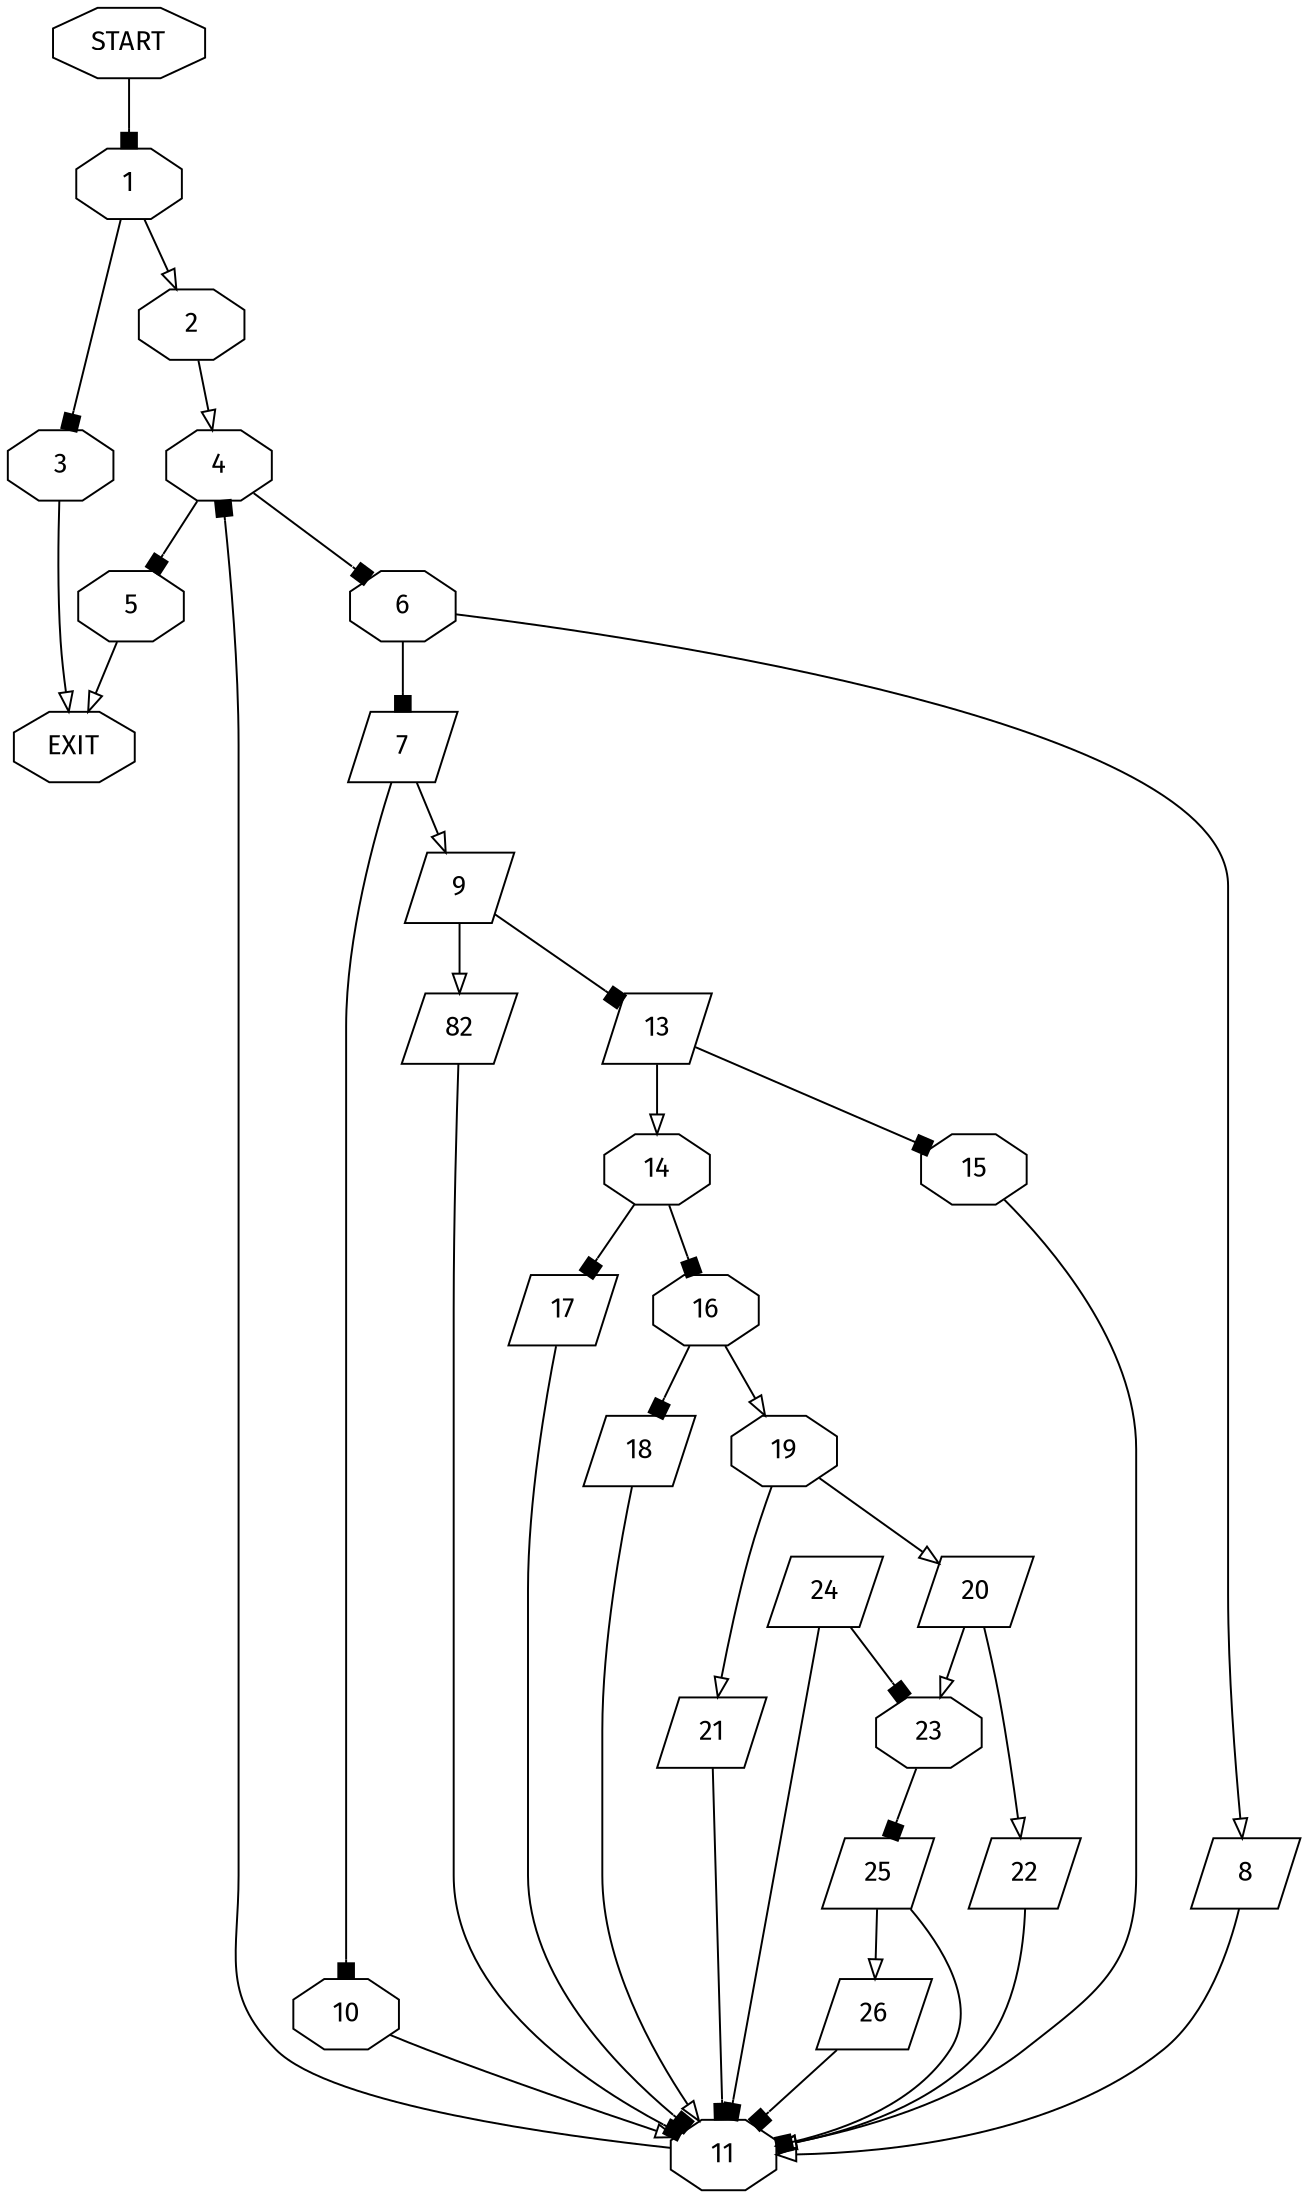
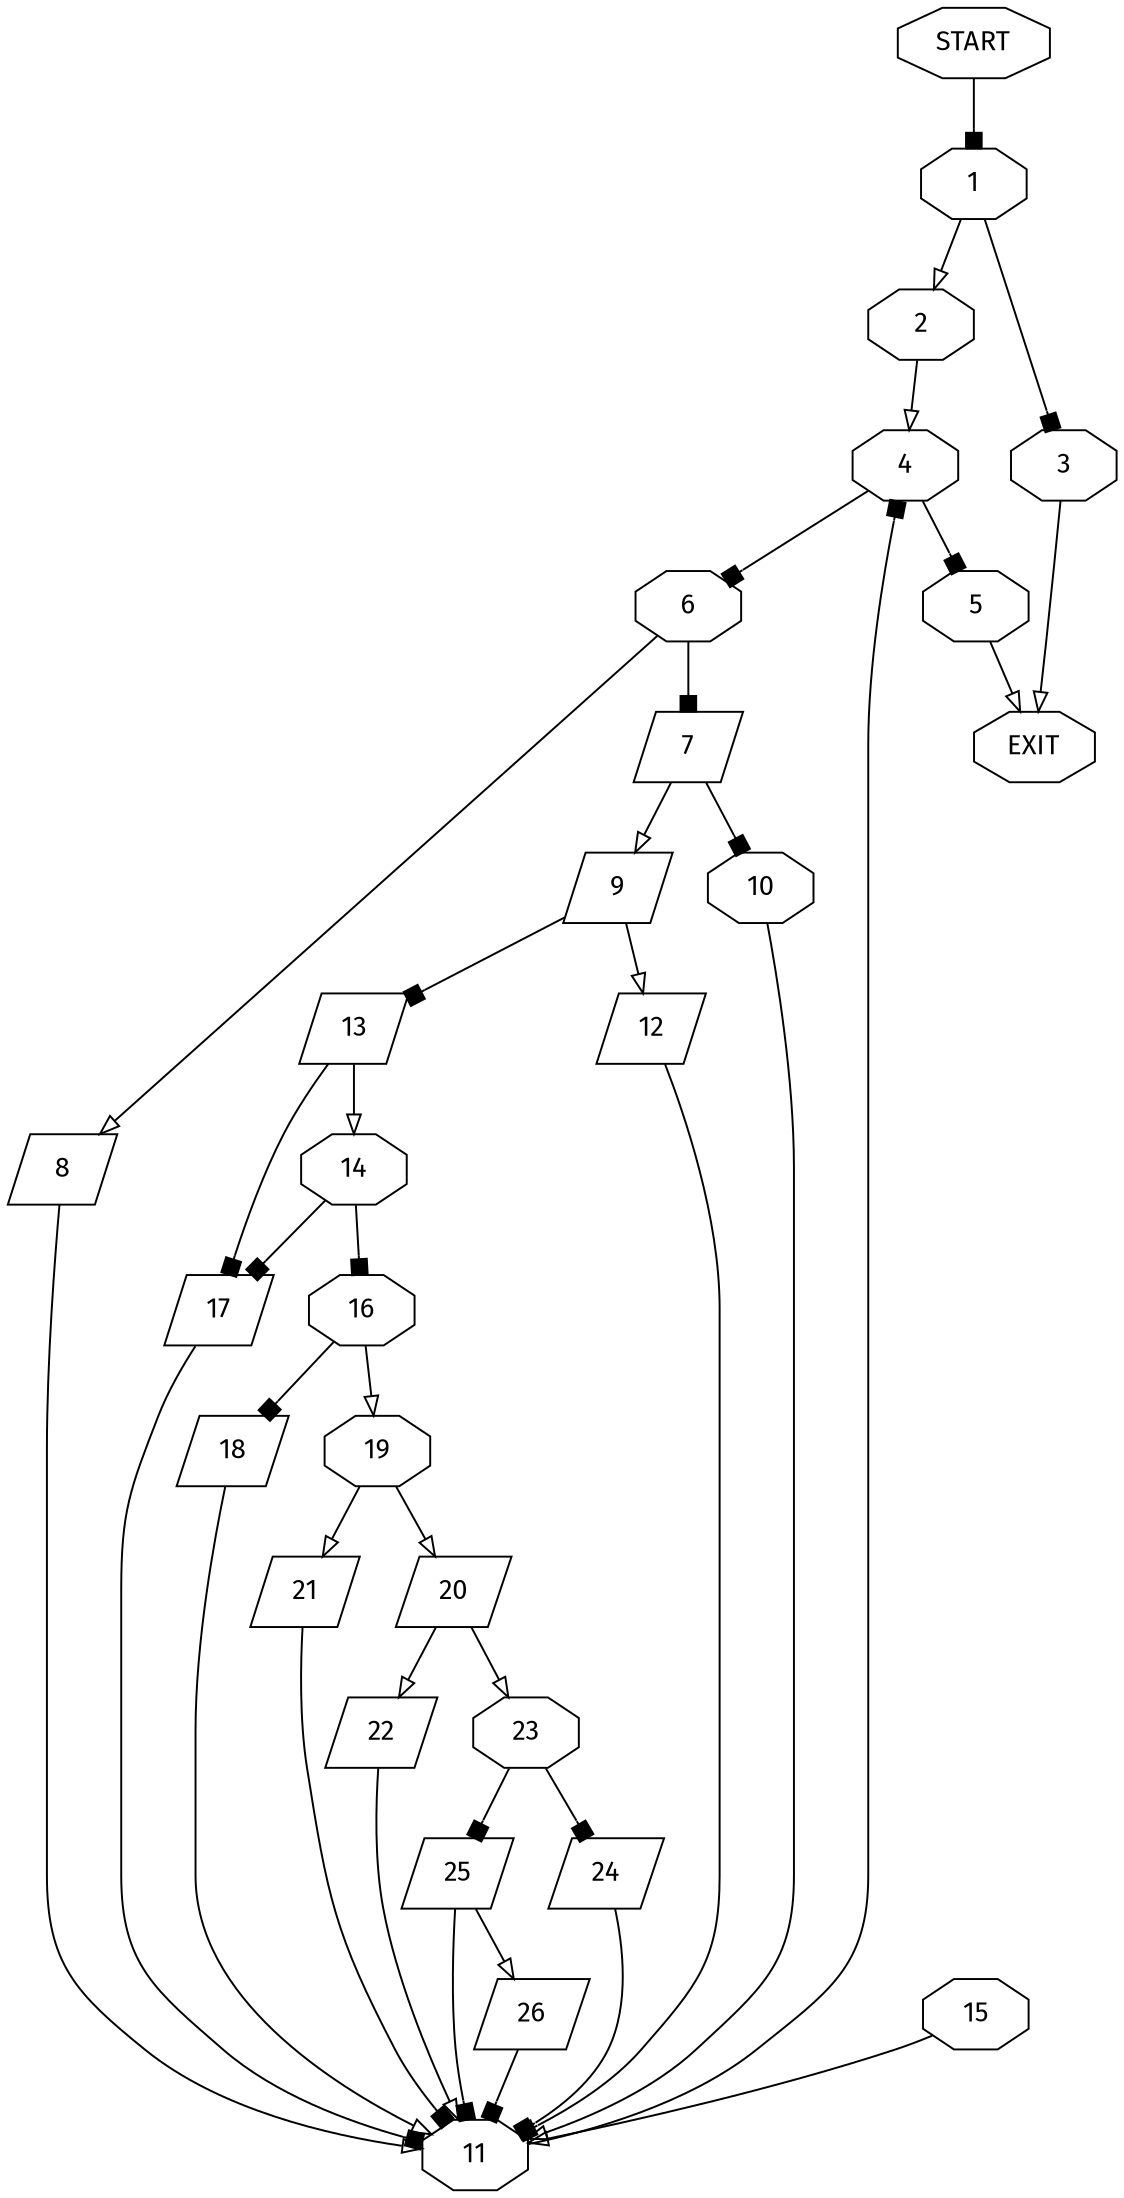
node "82": label "82" -> "12"
edge "13" -> "15": now "13" -> "17"
edge "24" -> "23": reversed
